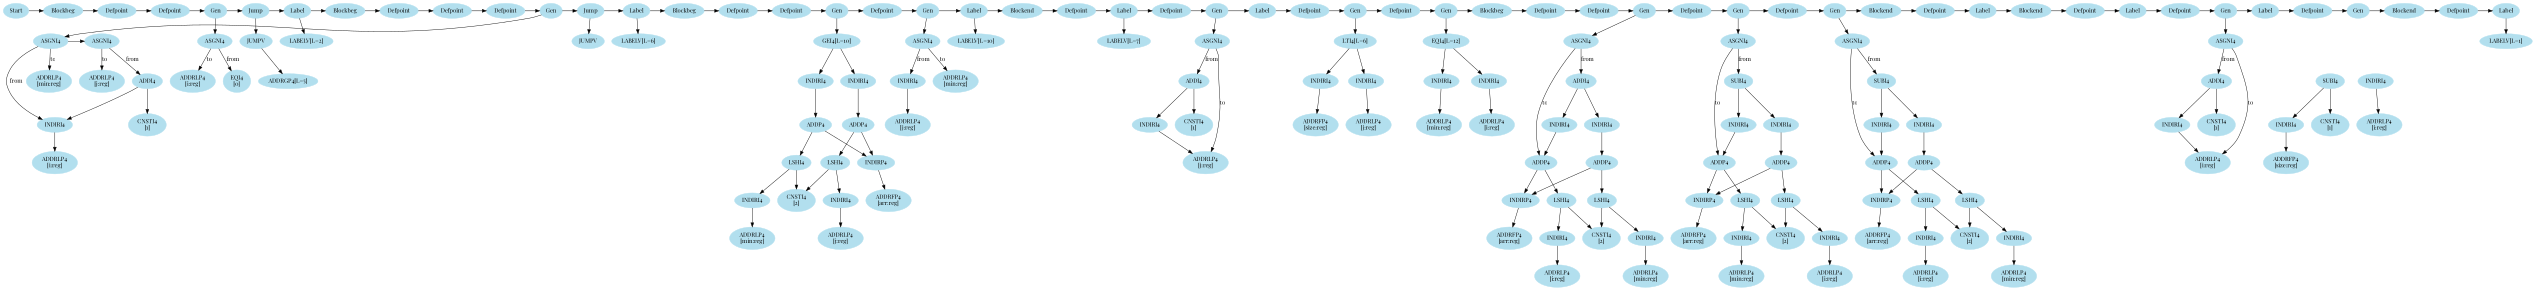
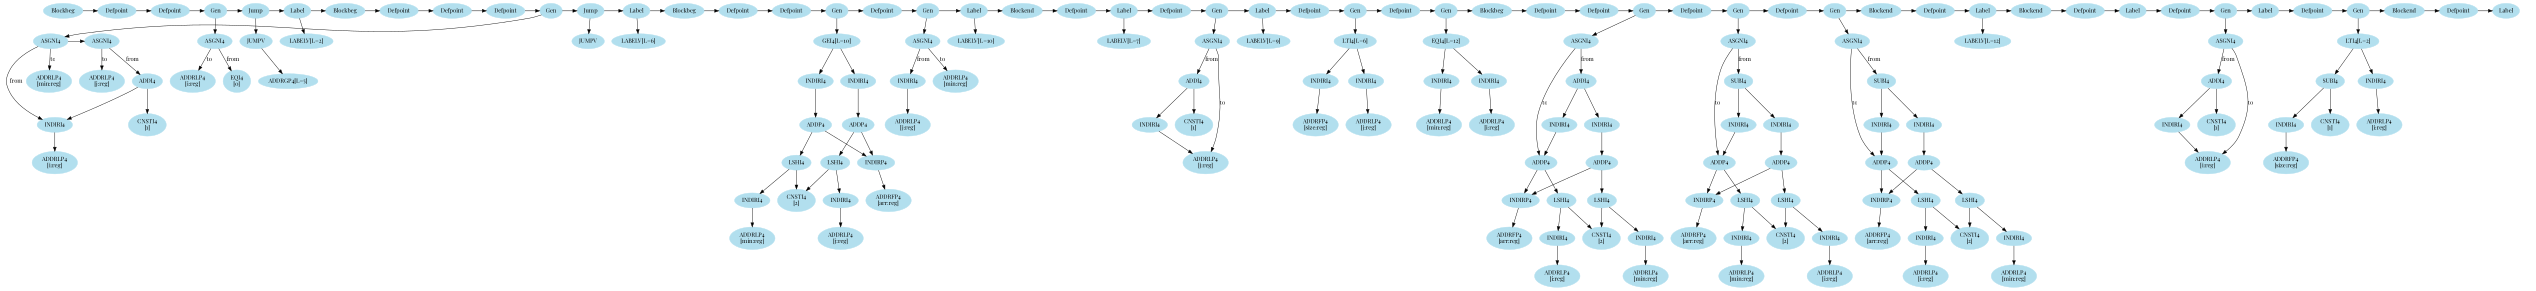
node "Start": removed
node "LABELV[L=9]": added
node "LABELV[L=12]": added
node "LTI4[L=2]": added
node "LABELV[L=1]": removed
